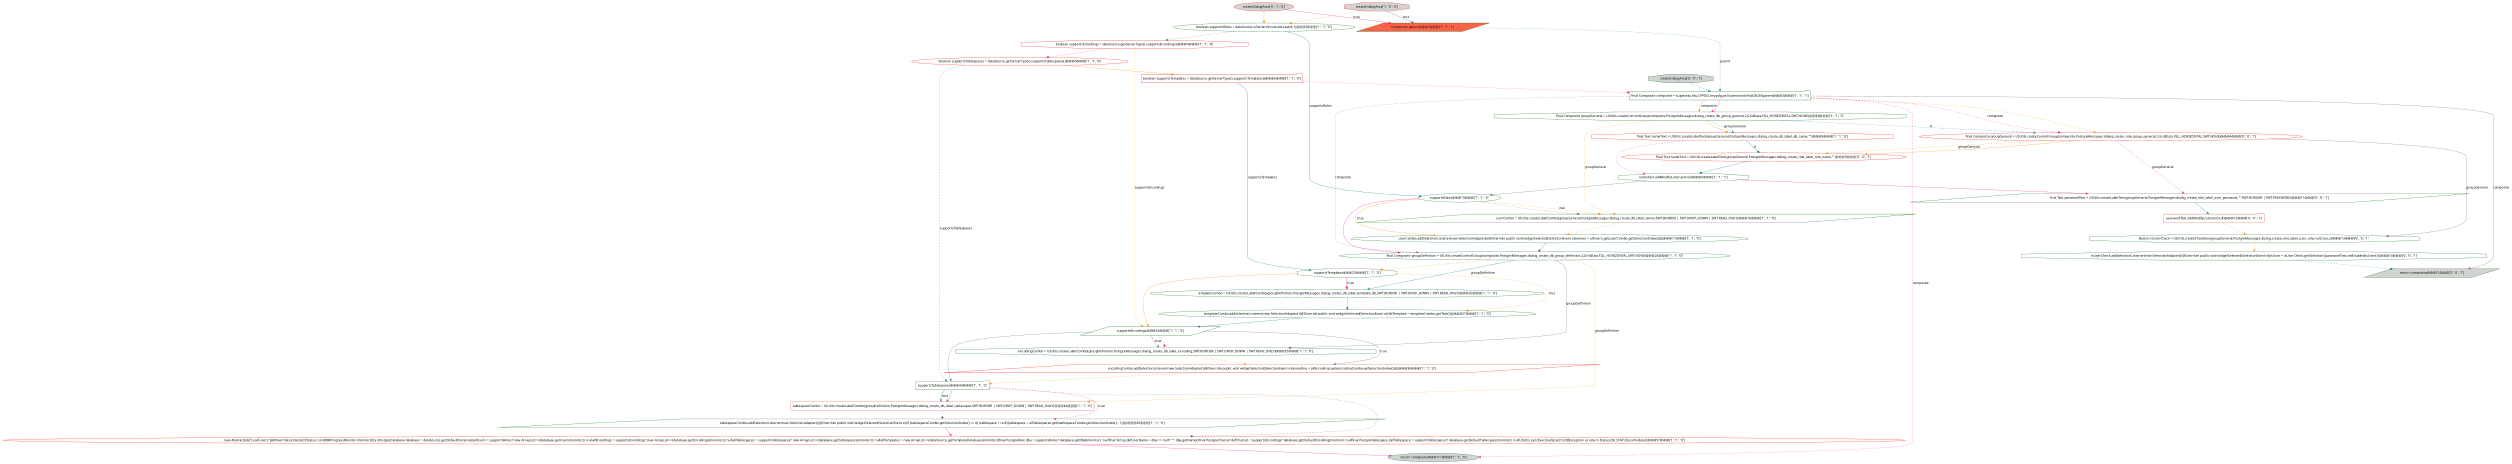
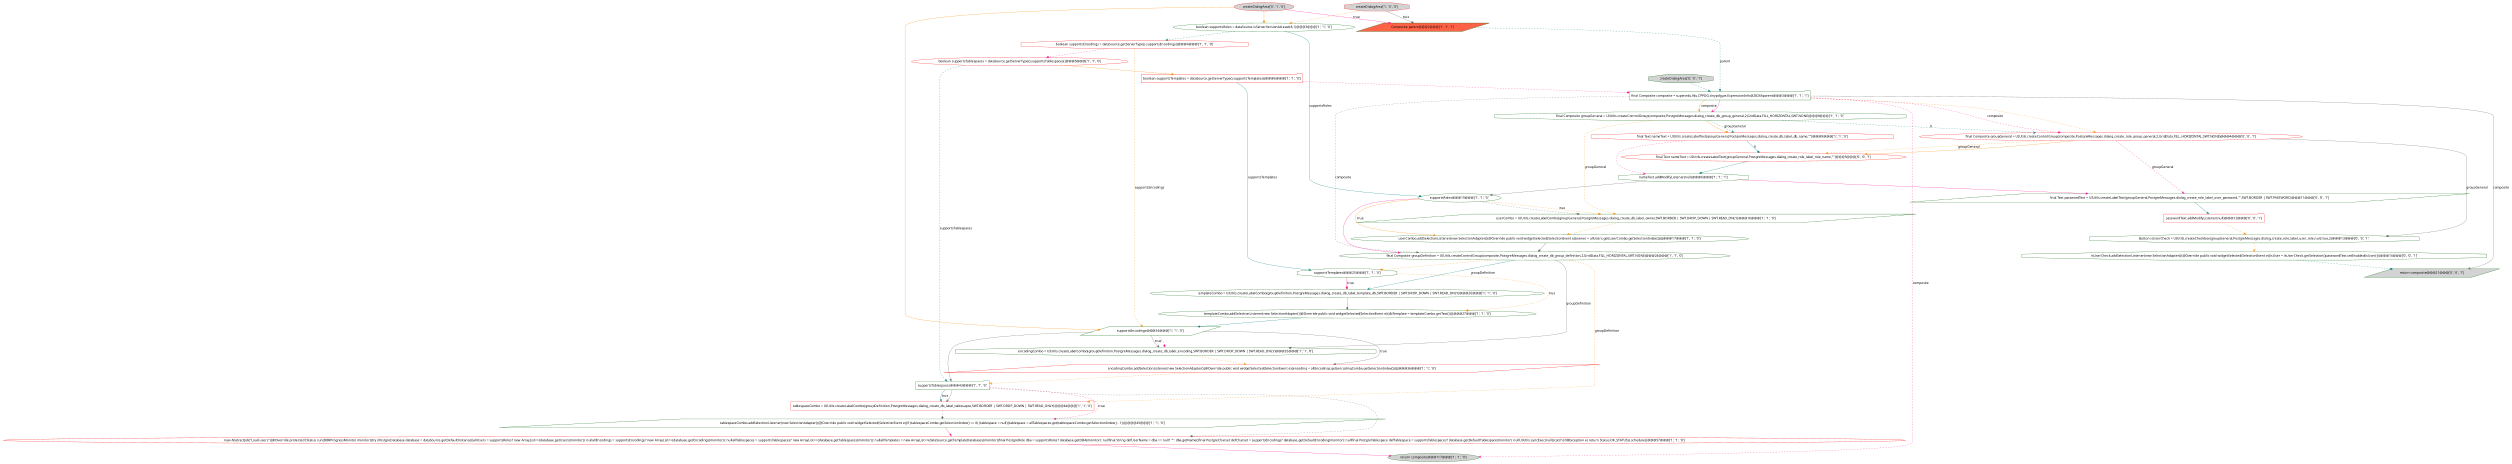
edge "supportsTemplates@@@25@@@['1', '1', '0']" -> "supportsEncodings@@@34@@@['1', '1', '0']": now "createDialogArea['0', '1', '0']" -> "supportsEncodings@@@34@@@['1', '1', '0']"
